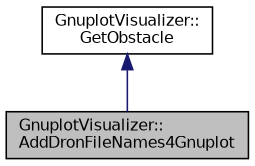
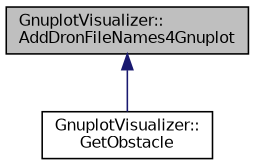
edge "GnuplotVisualizer:: AddDronFileNames4Gnuplot" -> "GnuplotVisualizer:: GetObstacle": reversed
